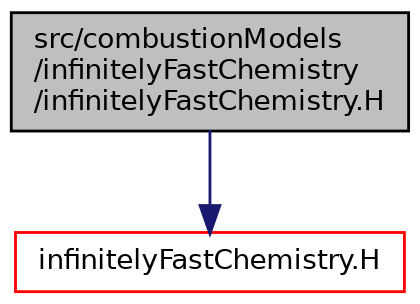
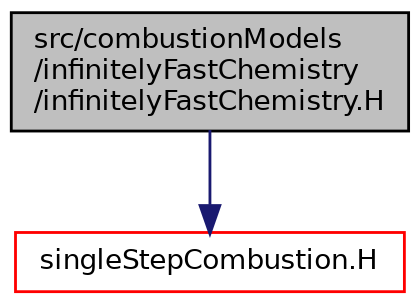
node "infinitelyFastChemistry.H": label "infinitelyFastChemistry.H" -> "singleStepCombustion.H"
